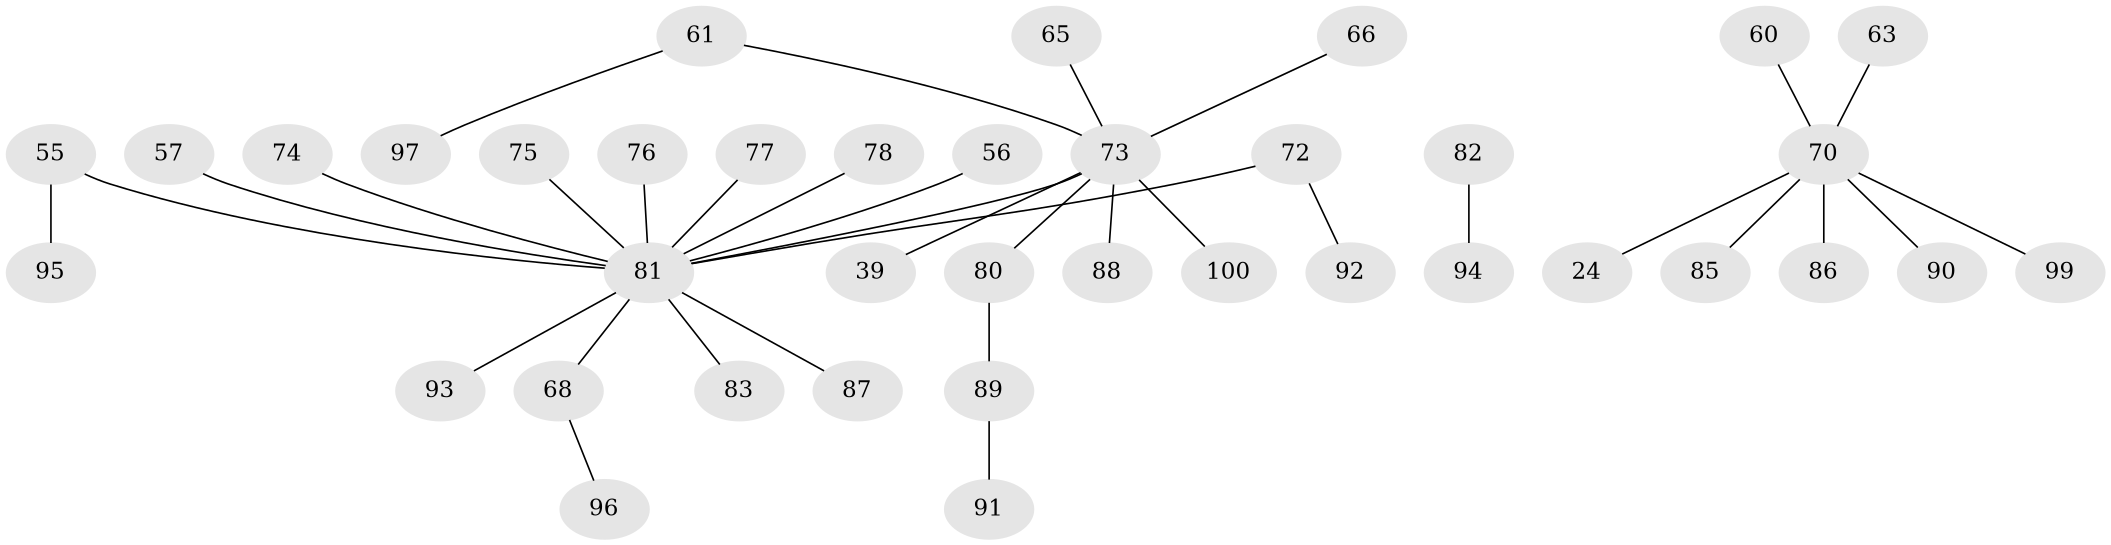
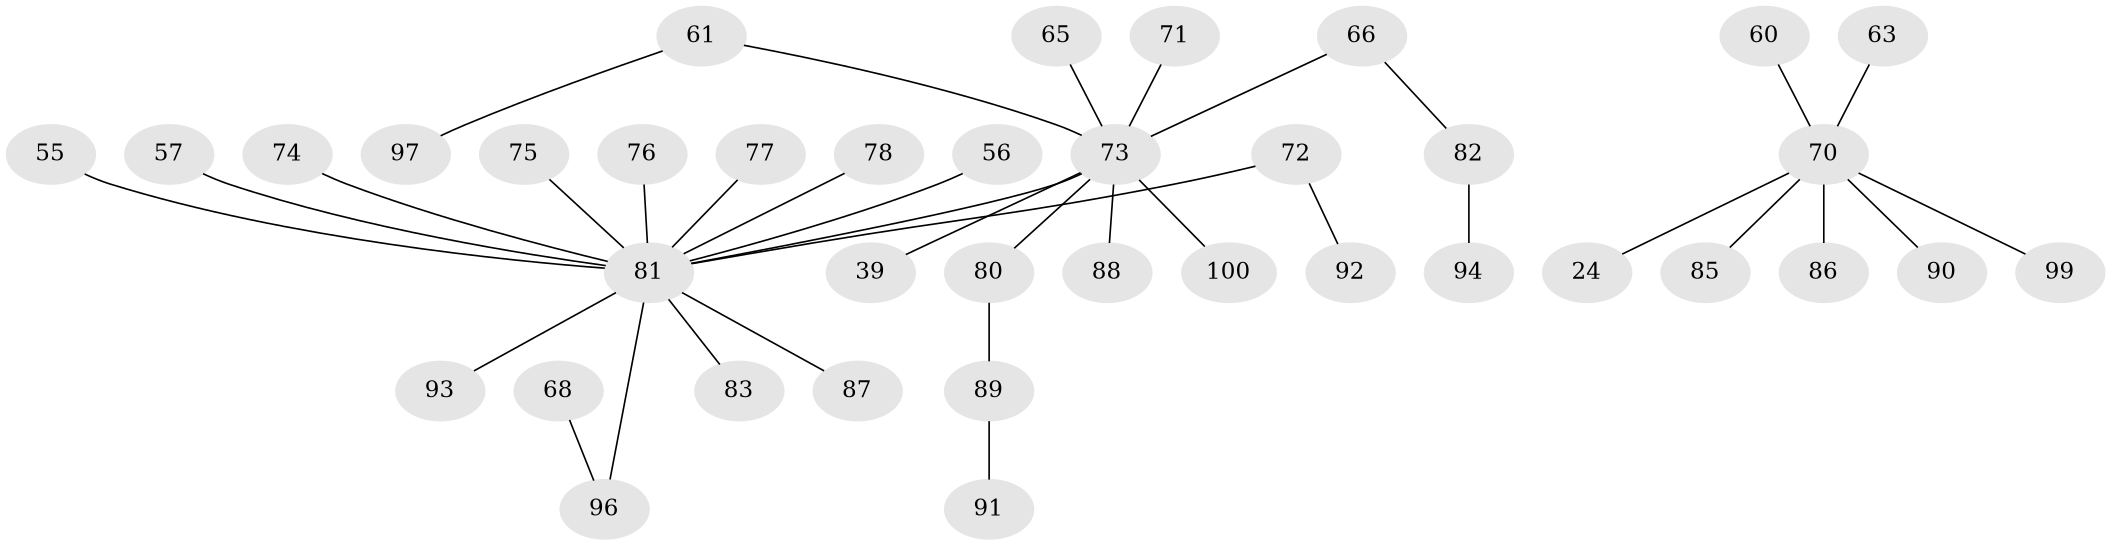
node "71": added
edge "66" -- "82": added
node "95": removed
edge "81" -- "68": now "81" -- "96"
